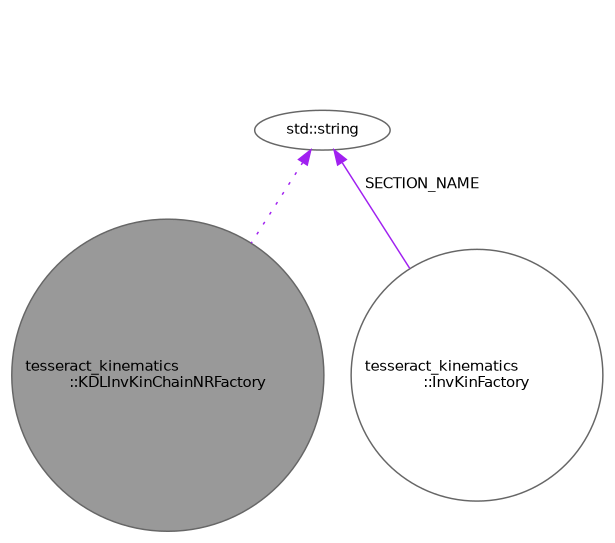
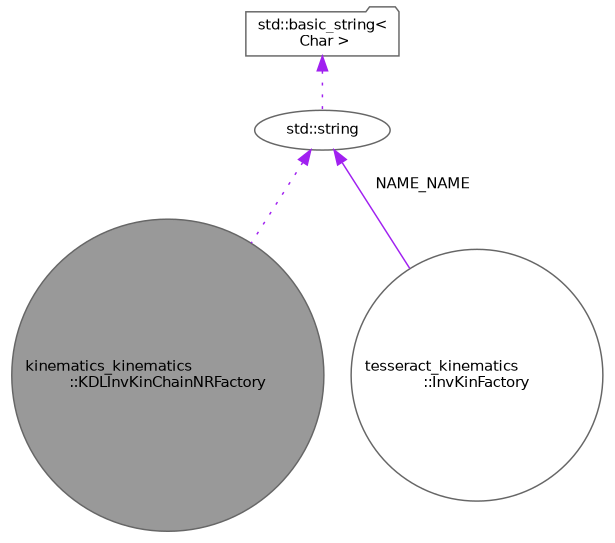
node "std::basic_string< Char >": added
edge "tesseract_kinematics ::InvKinFactory" -> "std::string": label " SECTION_NAME" -> " NAME_NAME"
node "tesseract_kinematics ::KDLInvKinChainNRFactory": label "tesseract_kinematics ::KDLInvKinChainNRFactory" -> "kinematics_kinematics ::KDLInvKinChainNRFactory"
